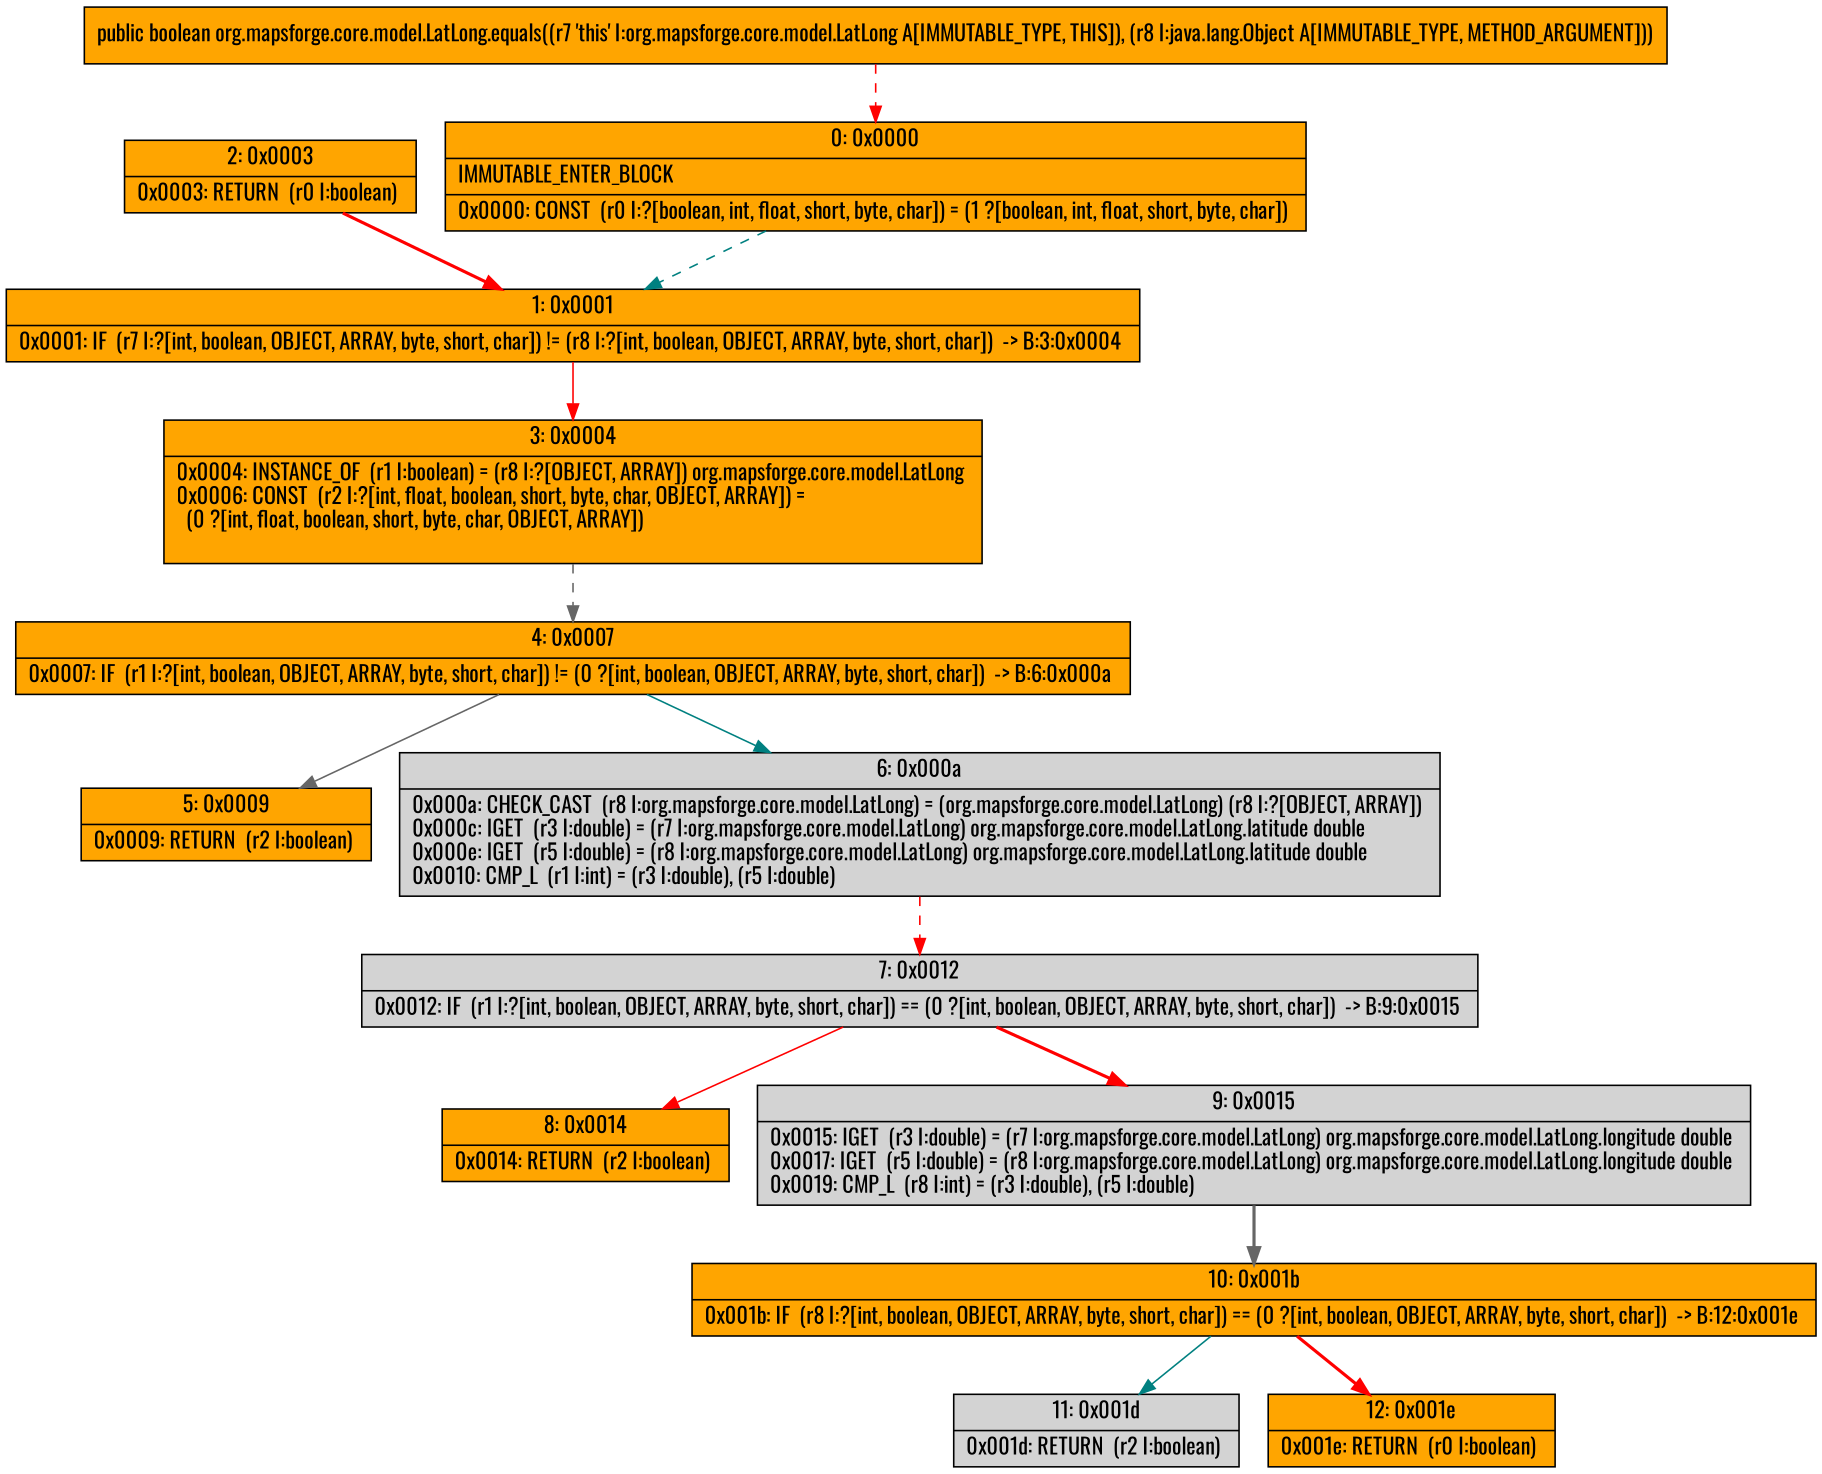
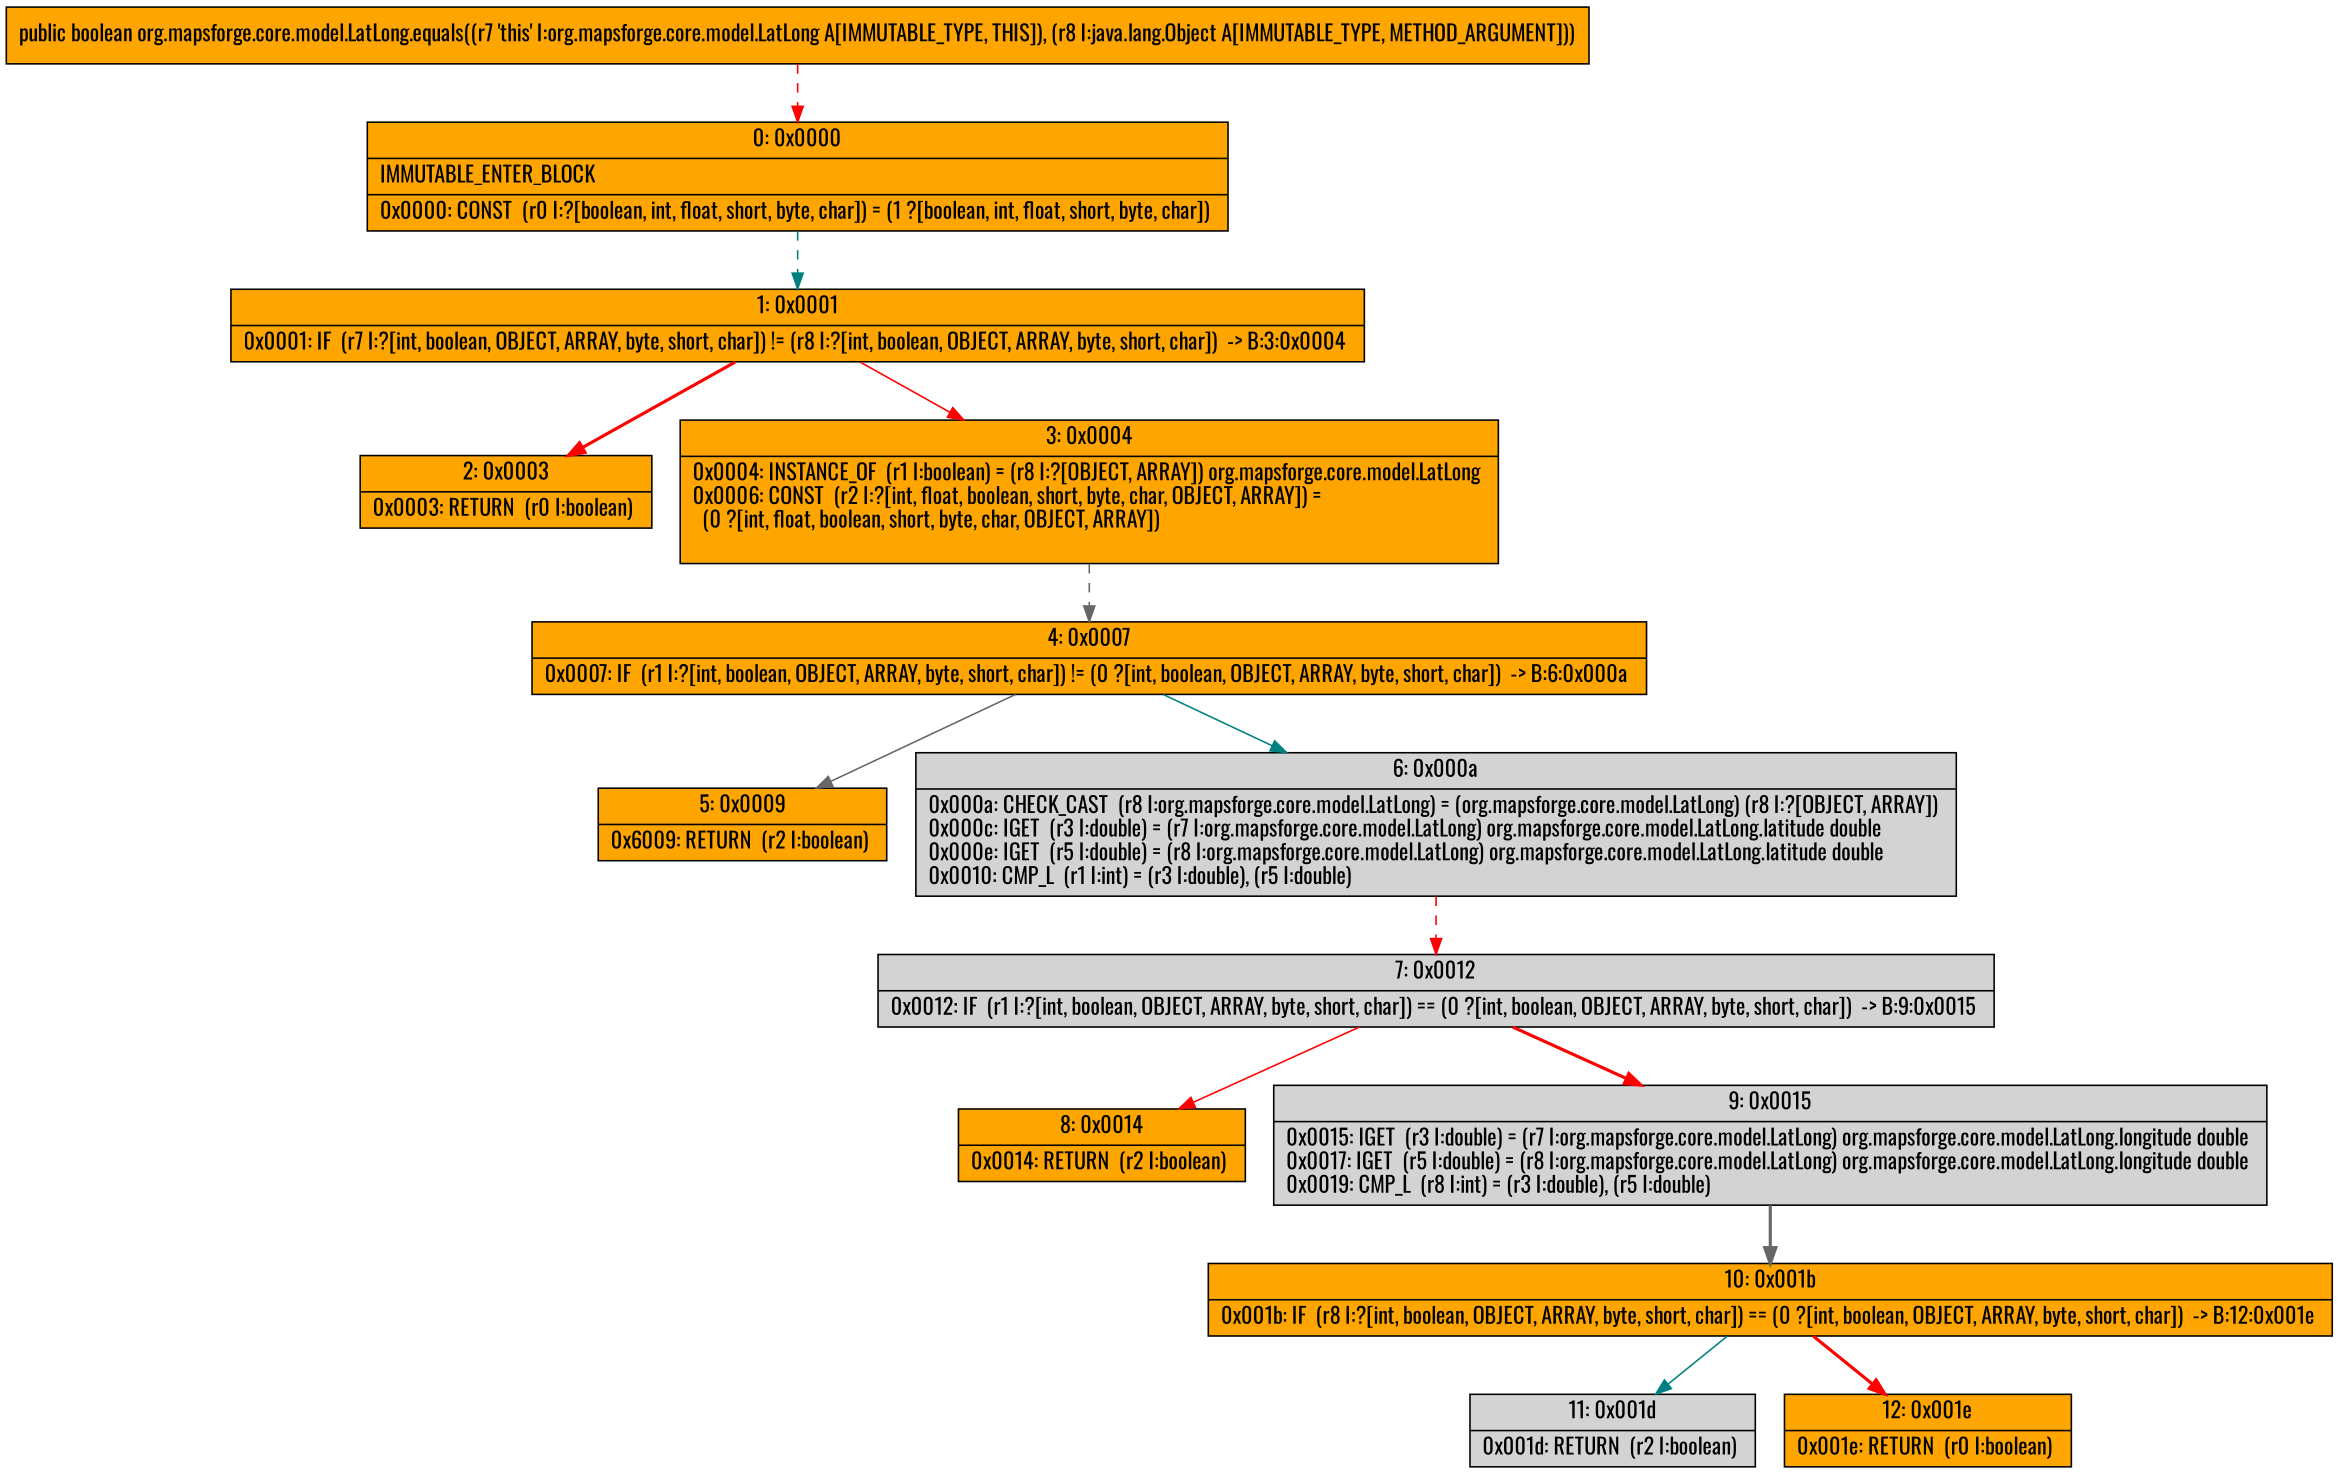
edge "2: 0x0003" -> "1: 0x0001": reversed
node "5: 0x0009": text "0x0009: RETURN  (r2 I:boolean)" -> "0x6009: RETURN  (r2 I:boolean)"
